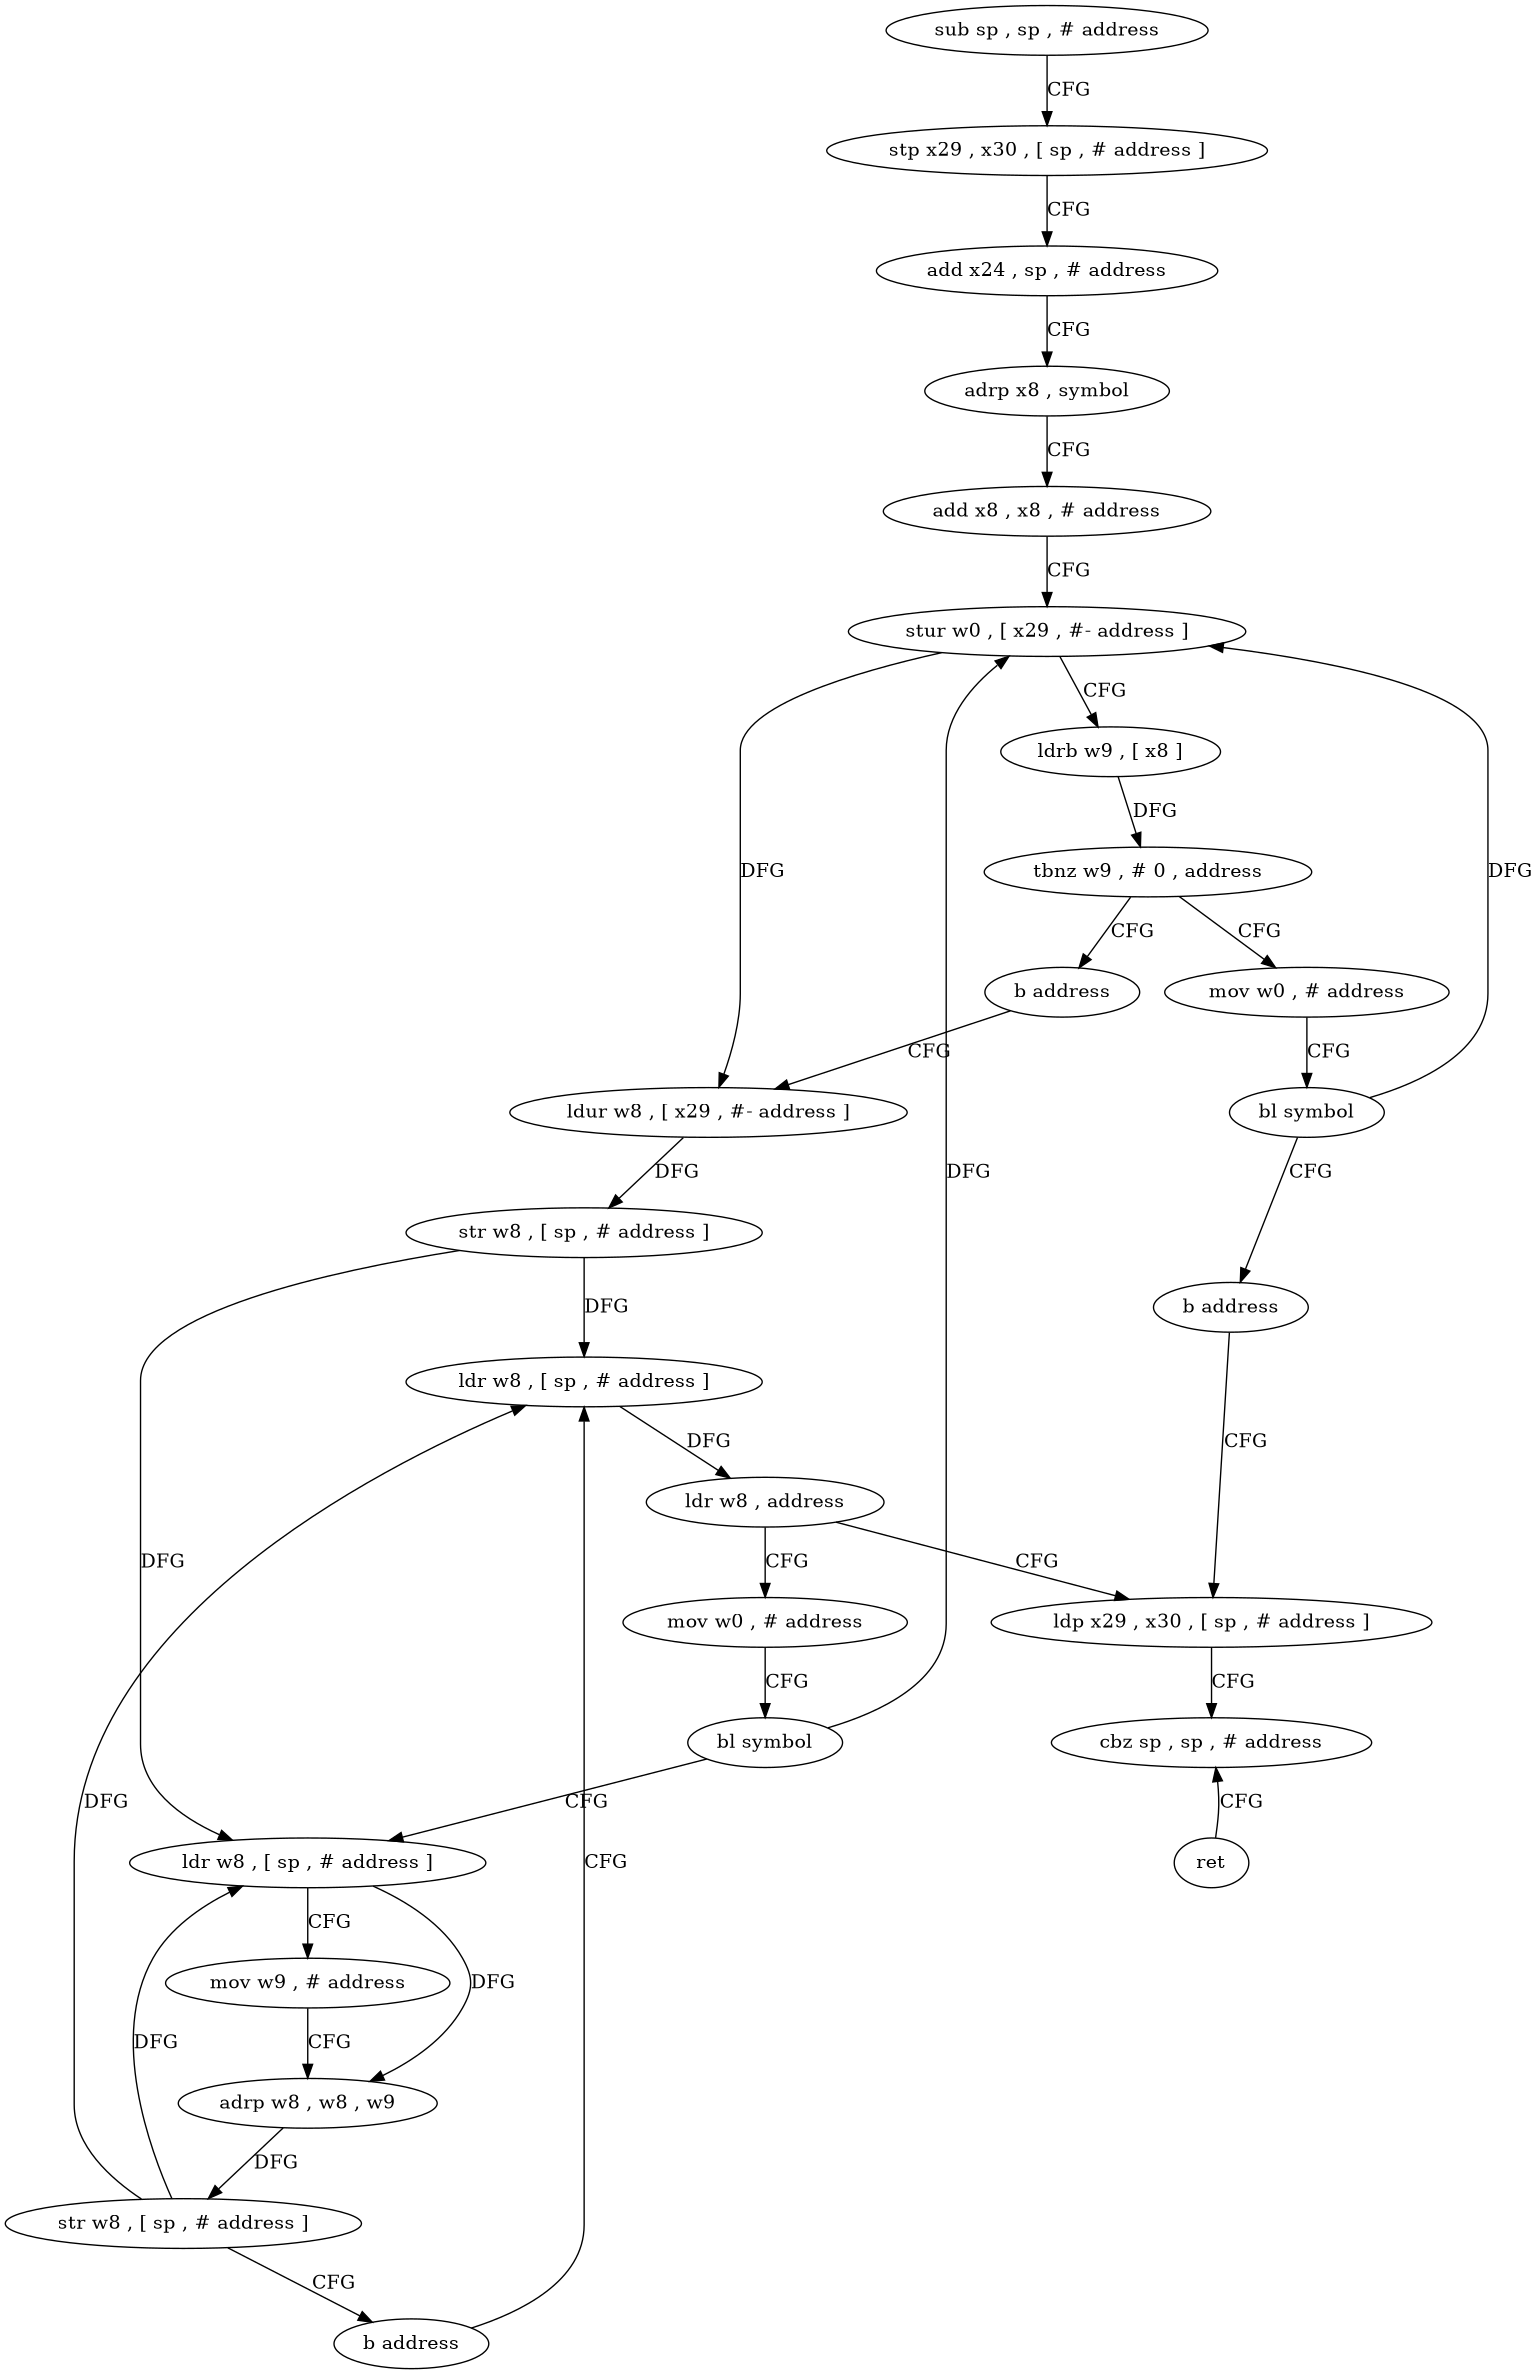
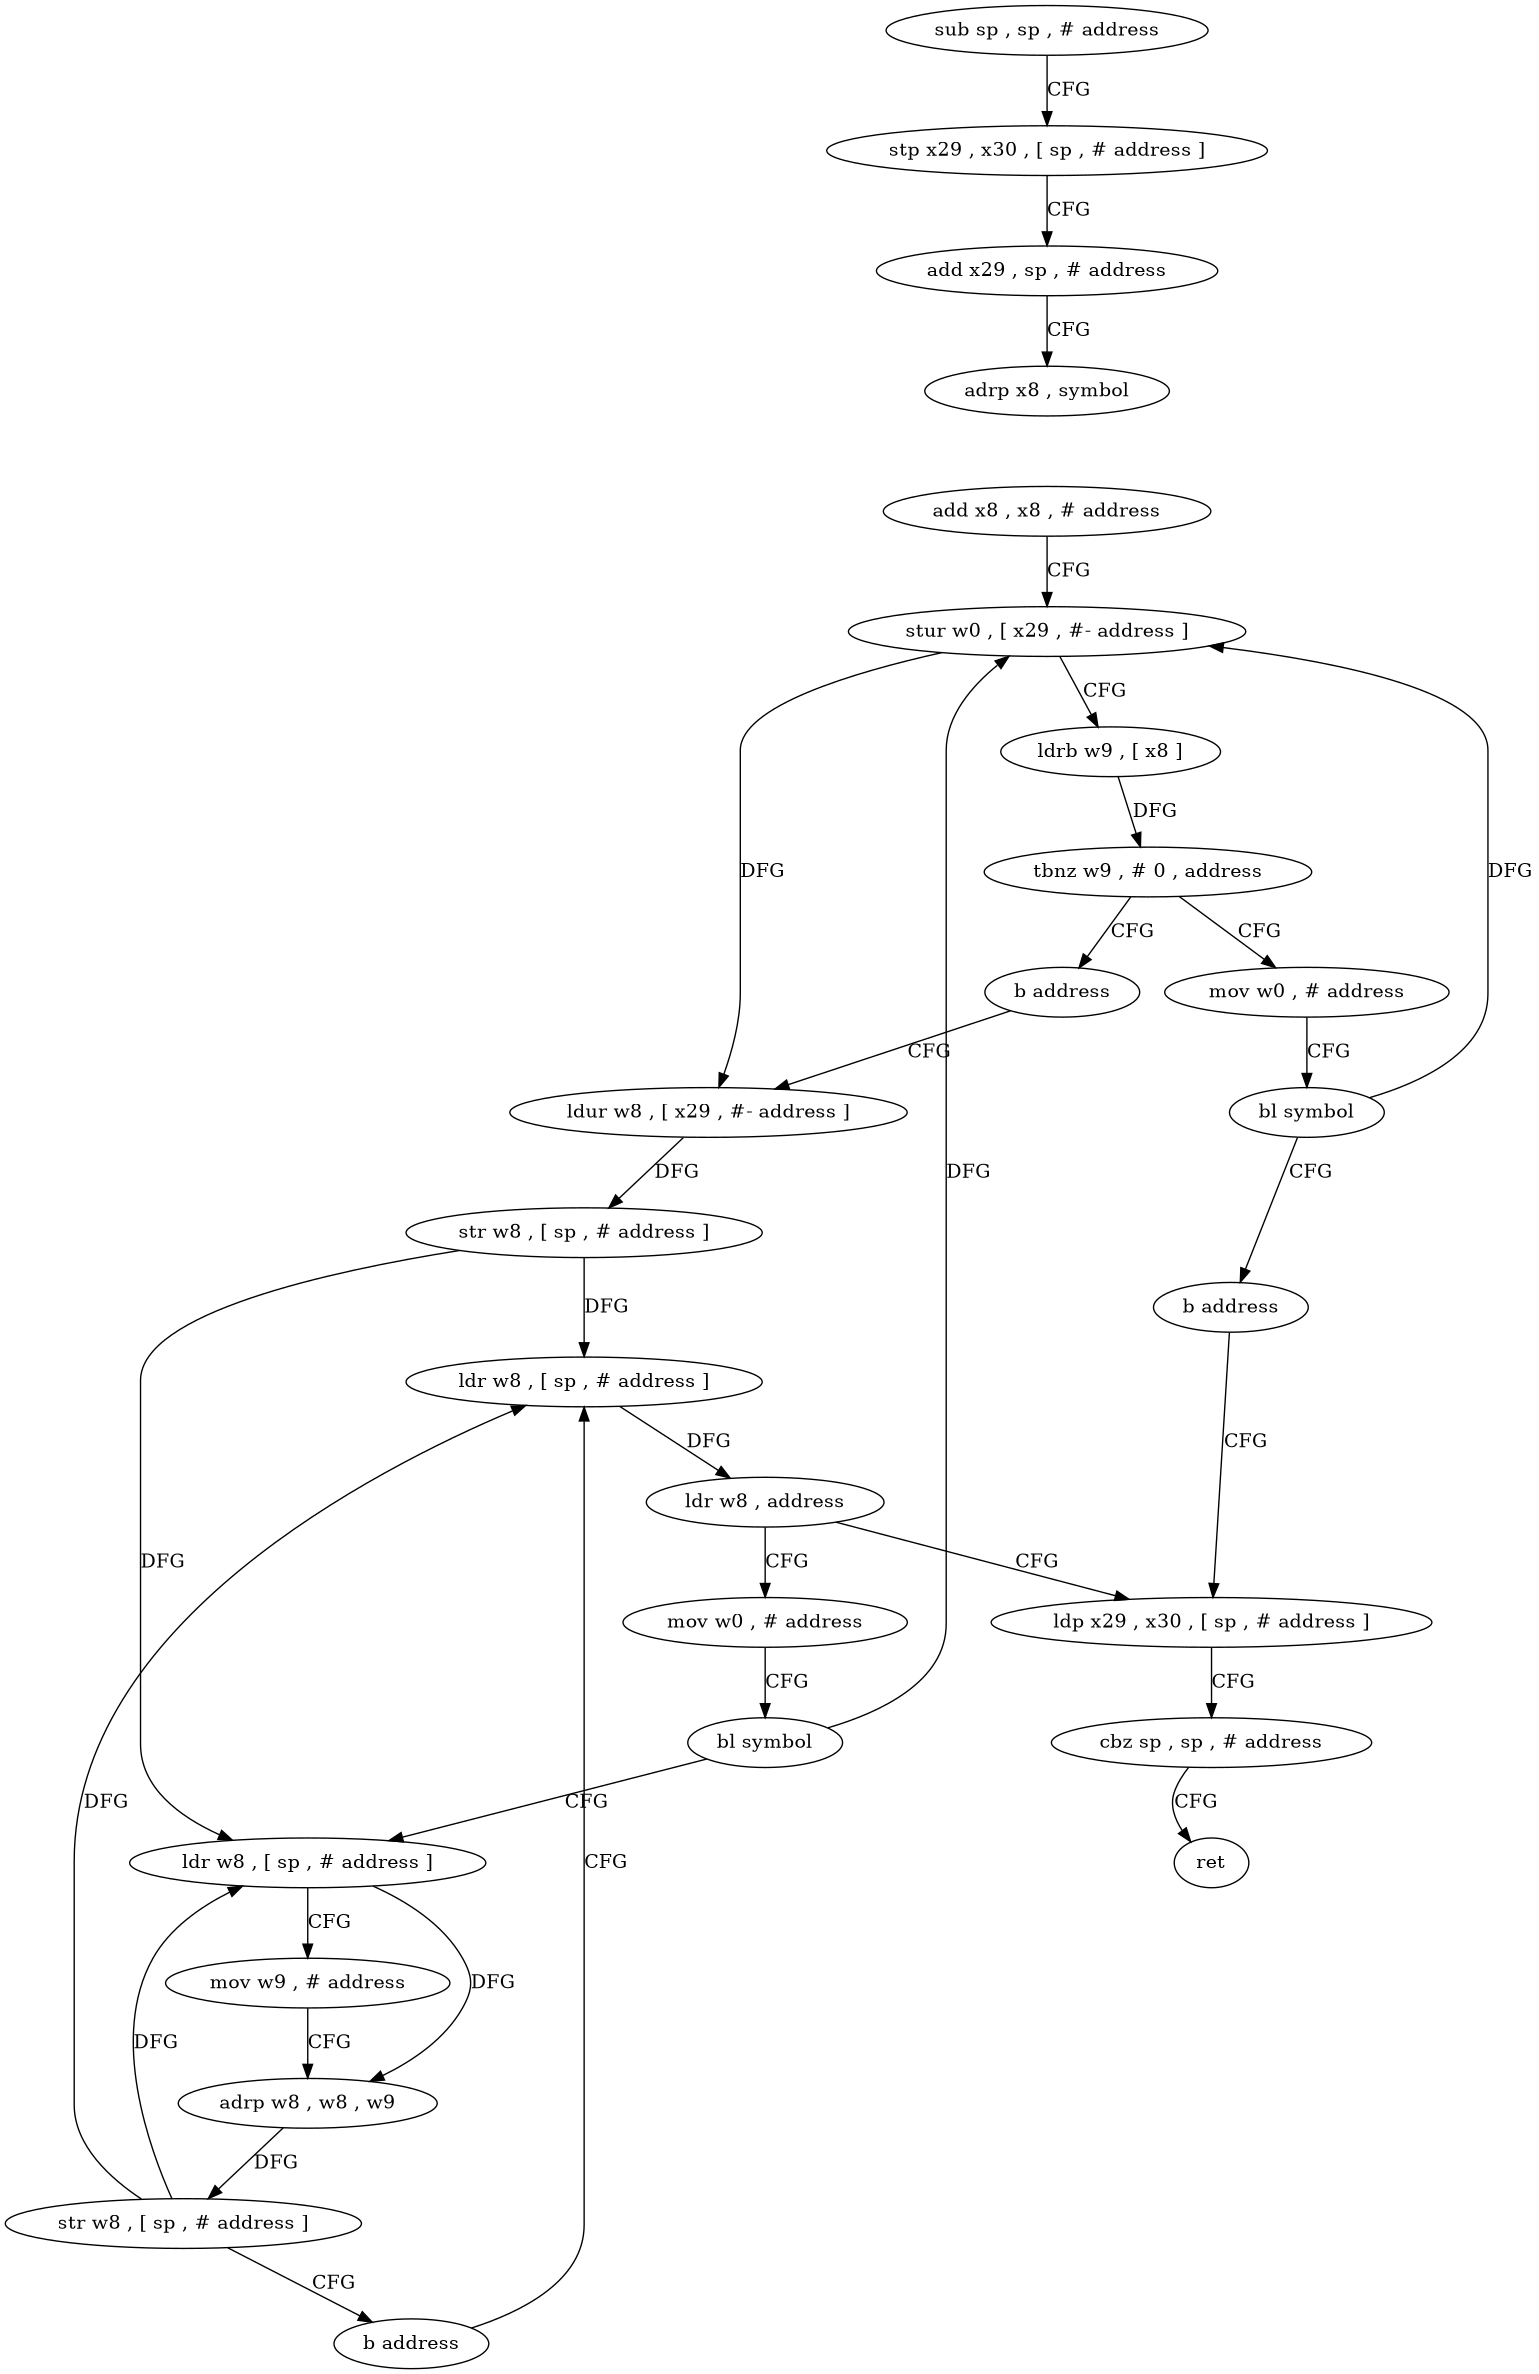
node "add x24 , sp , # address": label "add x24 , sp , # address" -> "add x29 , sp , # address"
edge "adrp x8 , symbol" -> "add x8 , x8 , # address": removed, label "CFG"
edge "ret" -> "cbz sp , sp , # address": reversed
